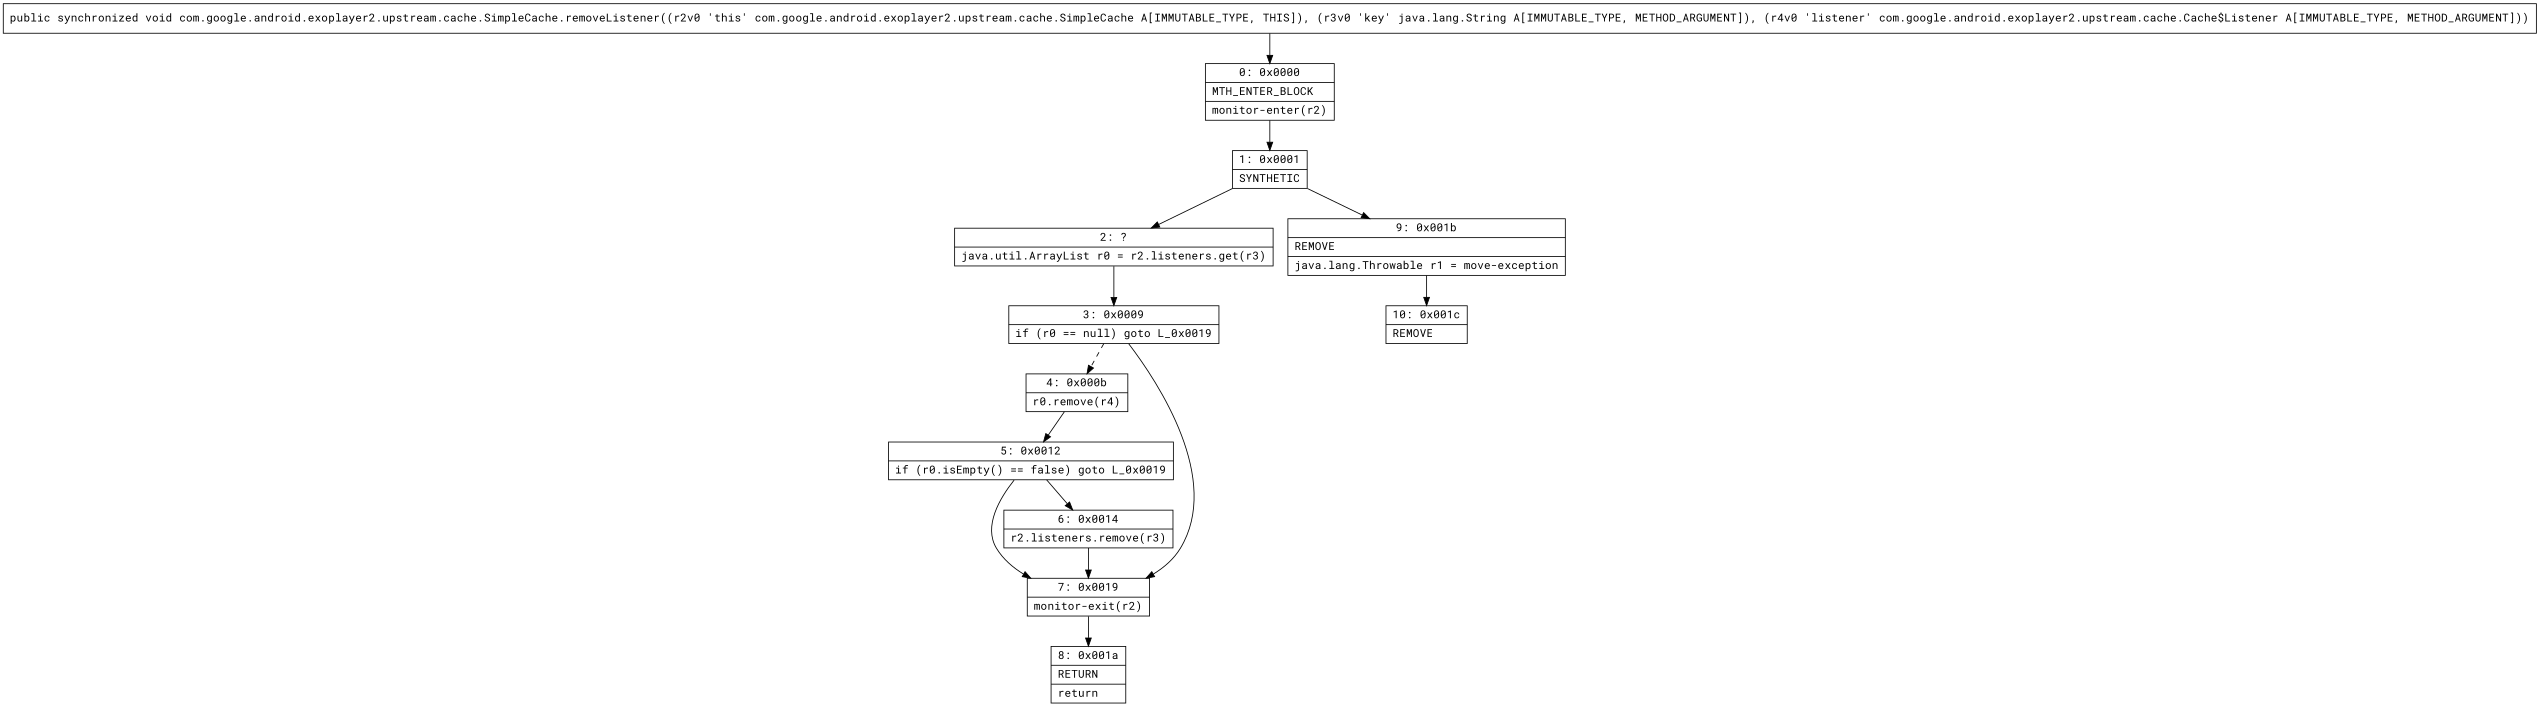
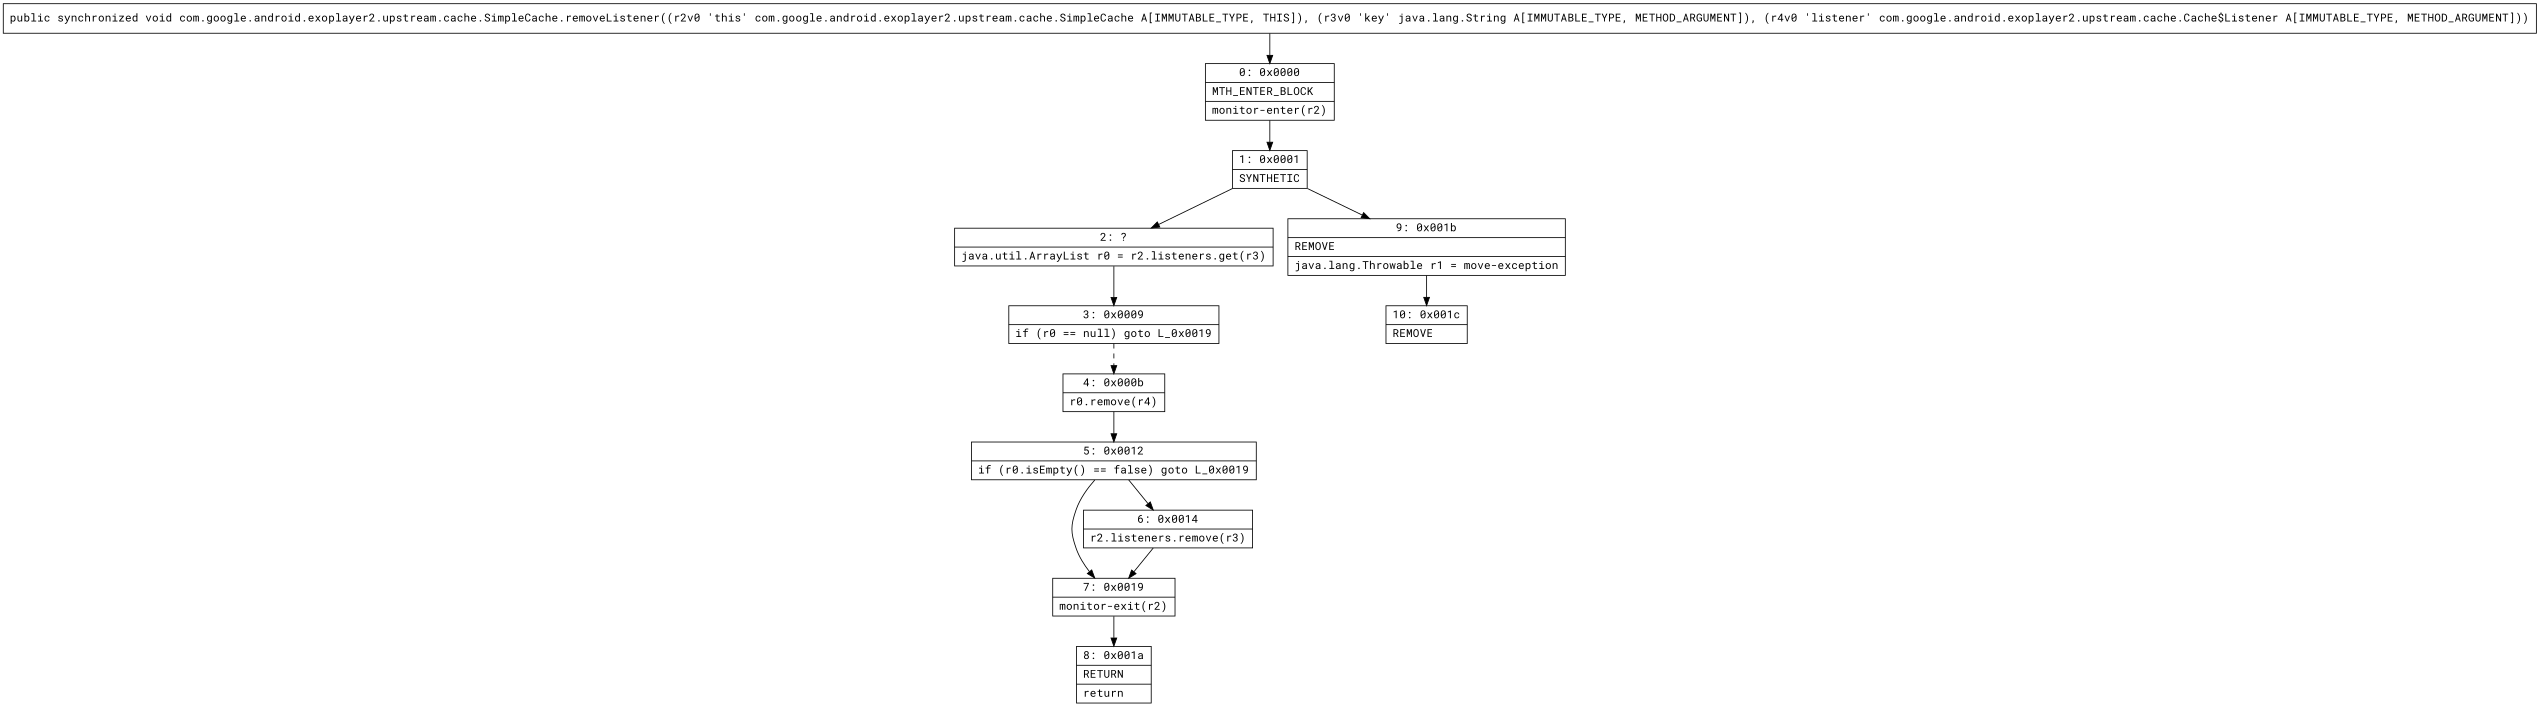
edge "3: 0x0009" -> "7: 0x0019": removed
